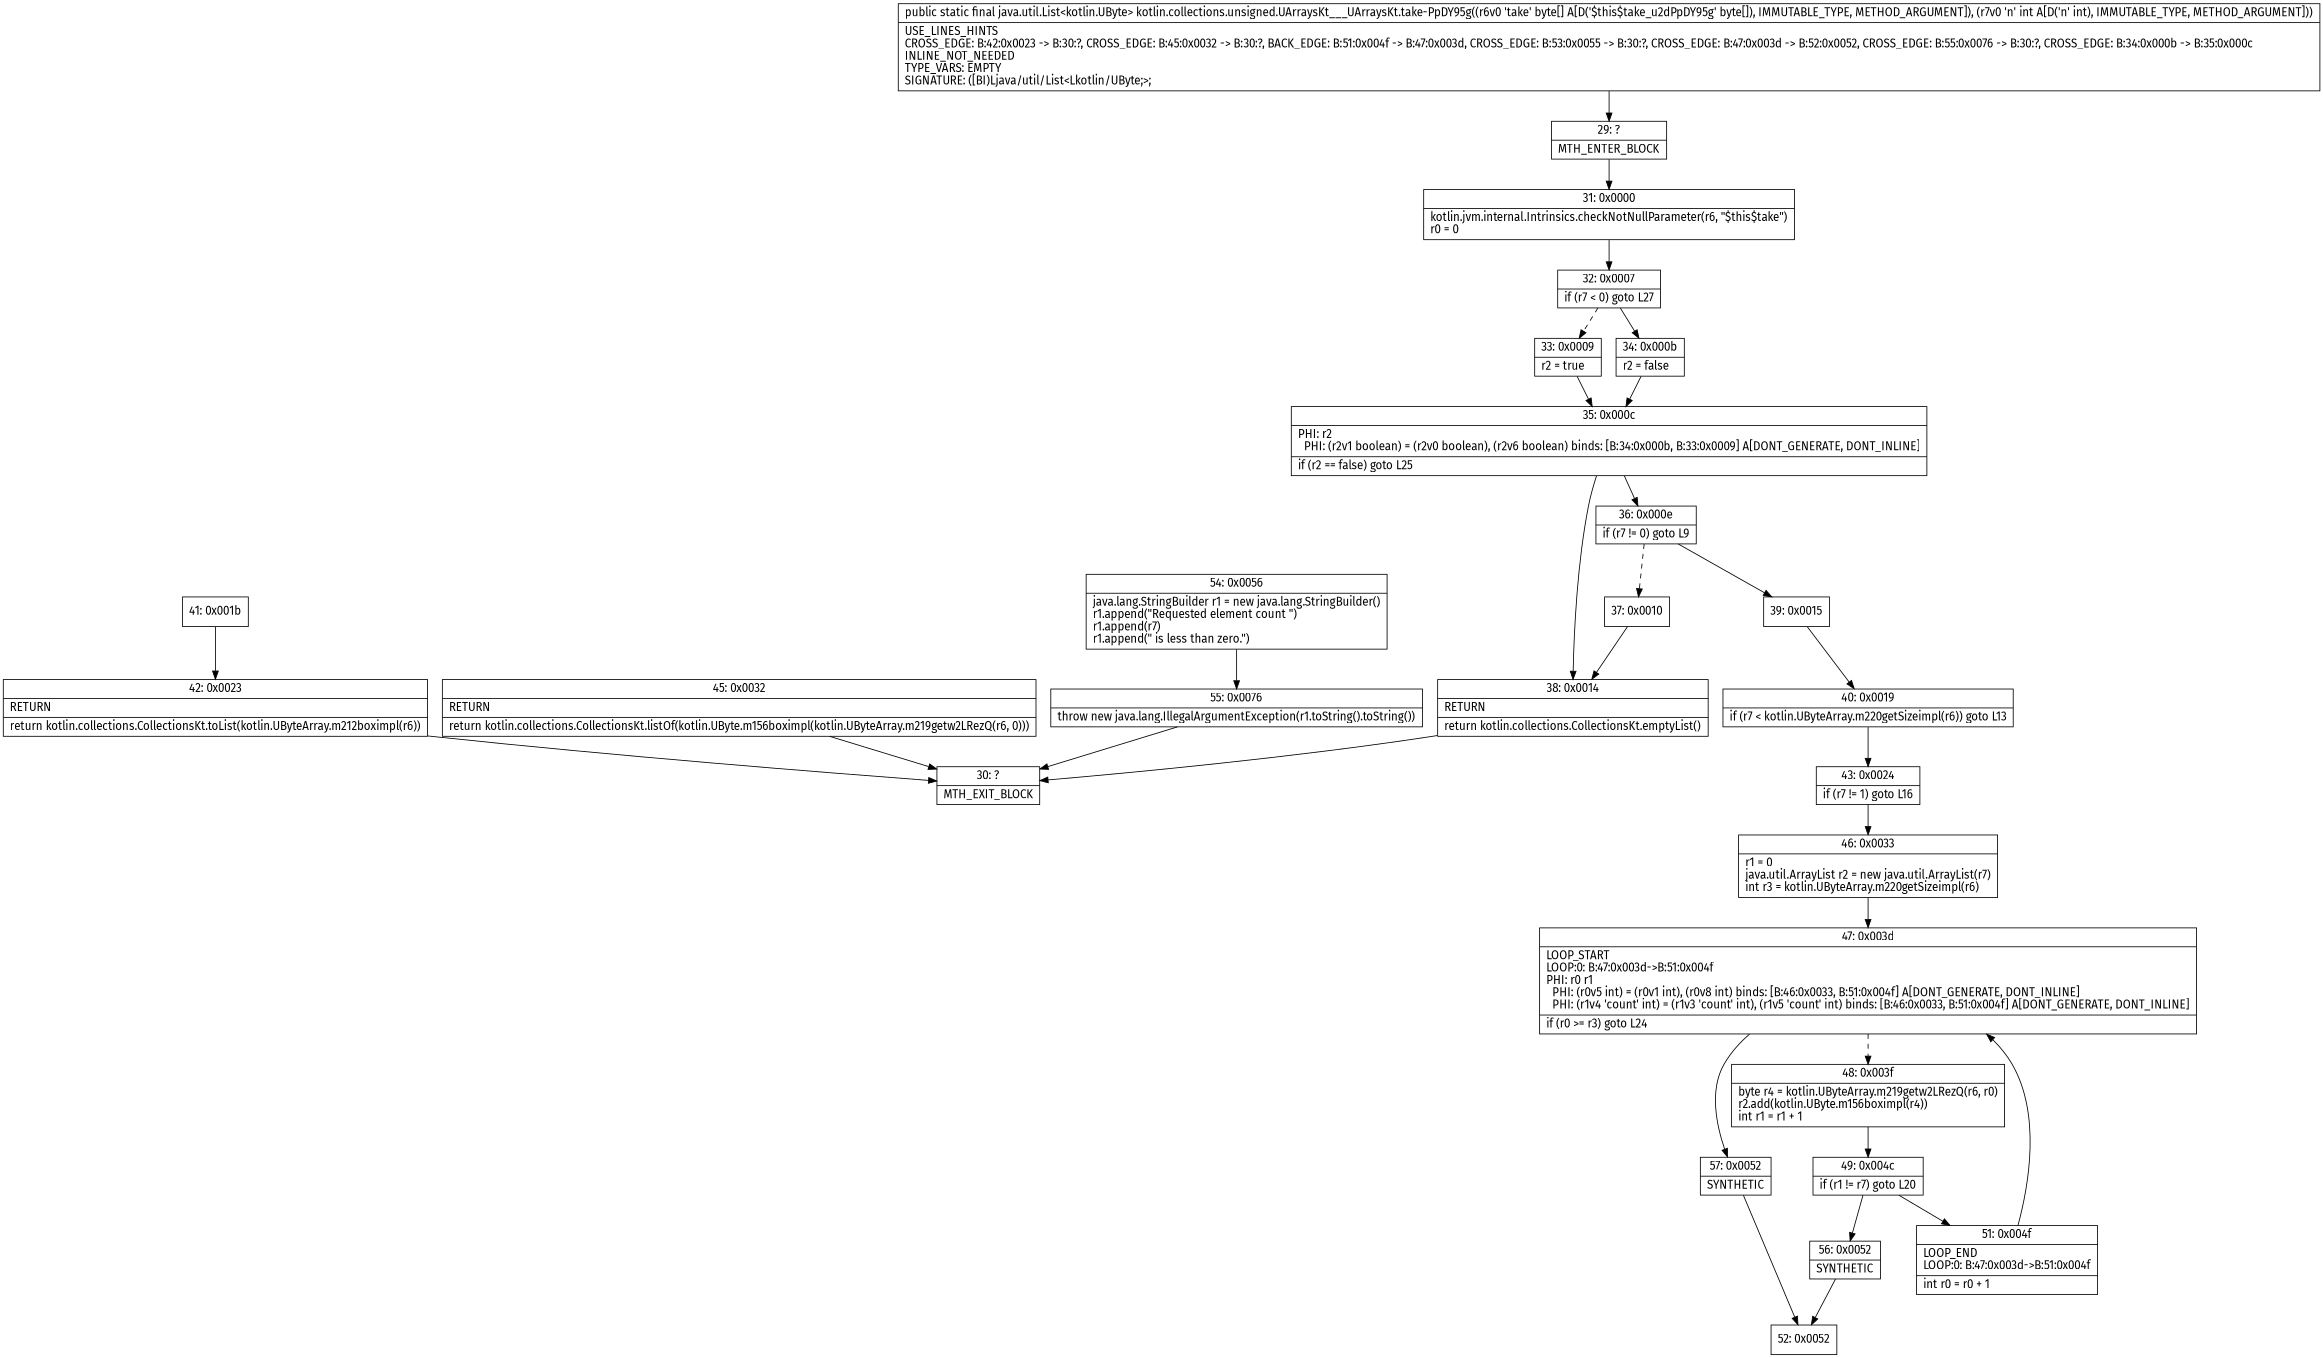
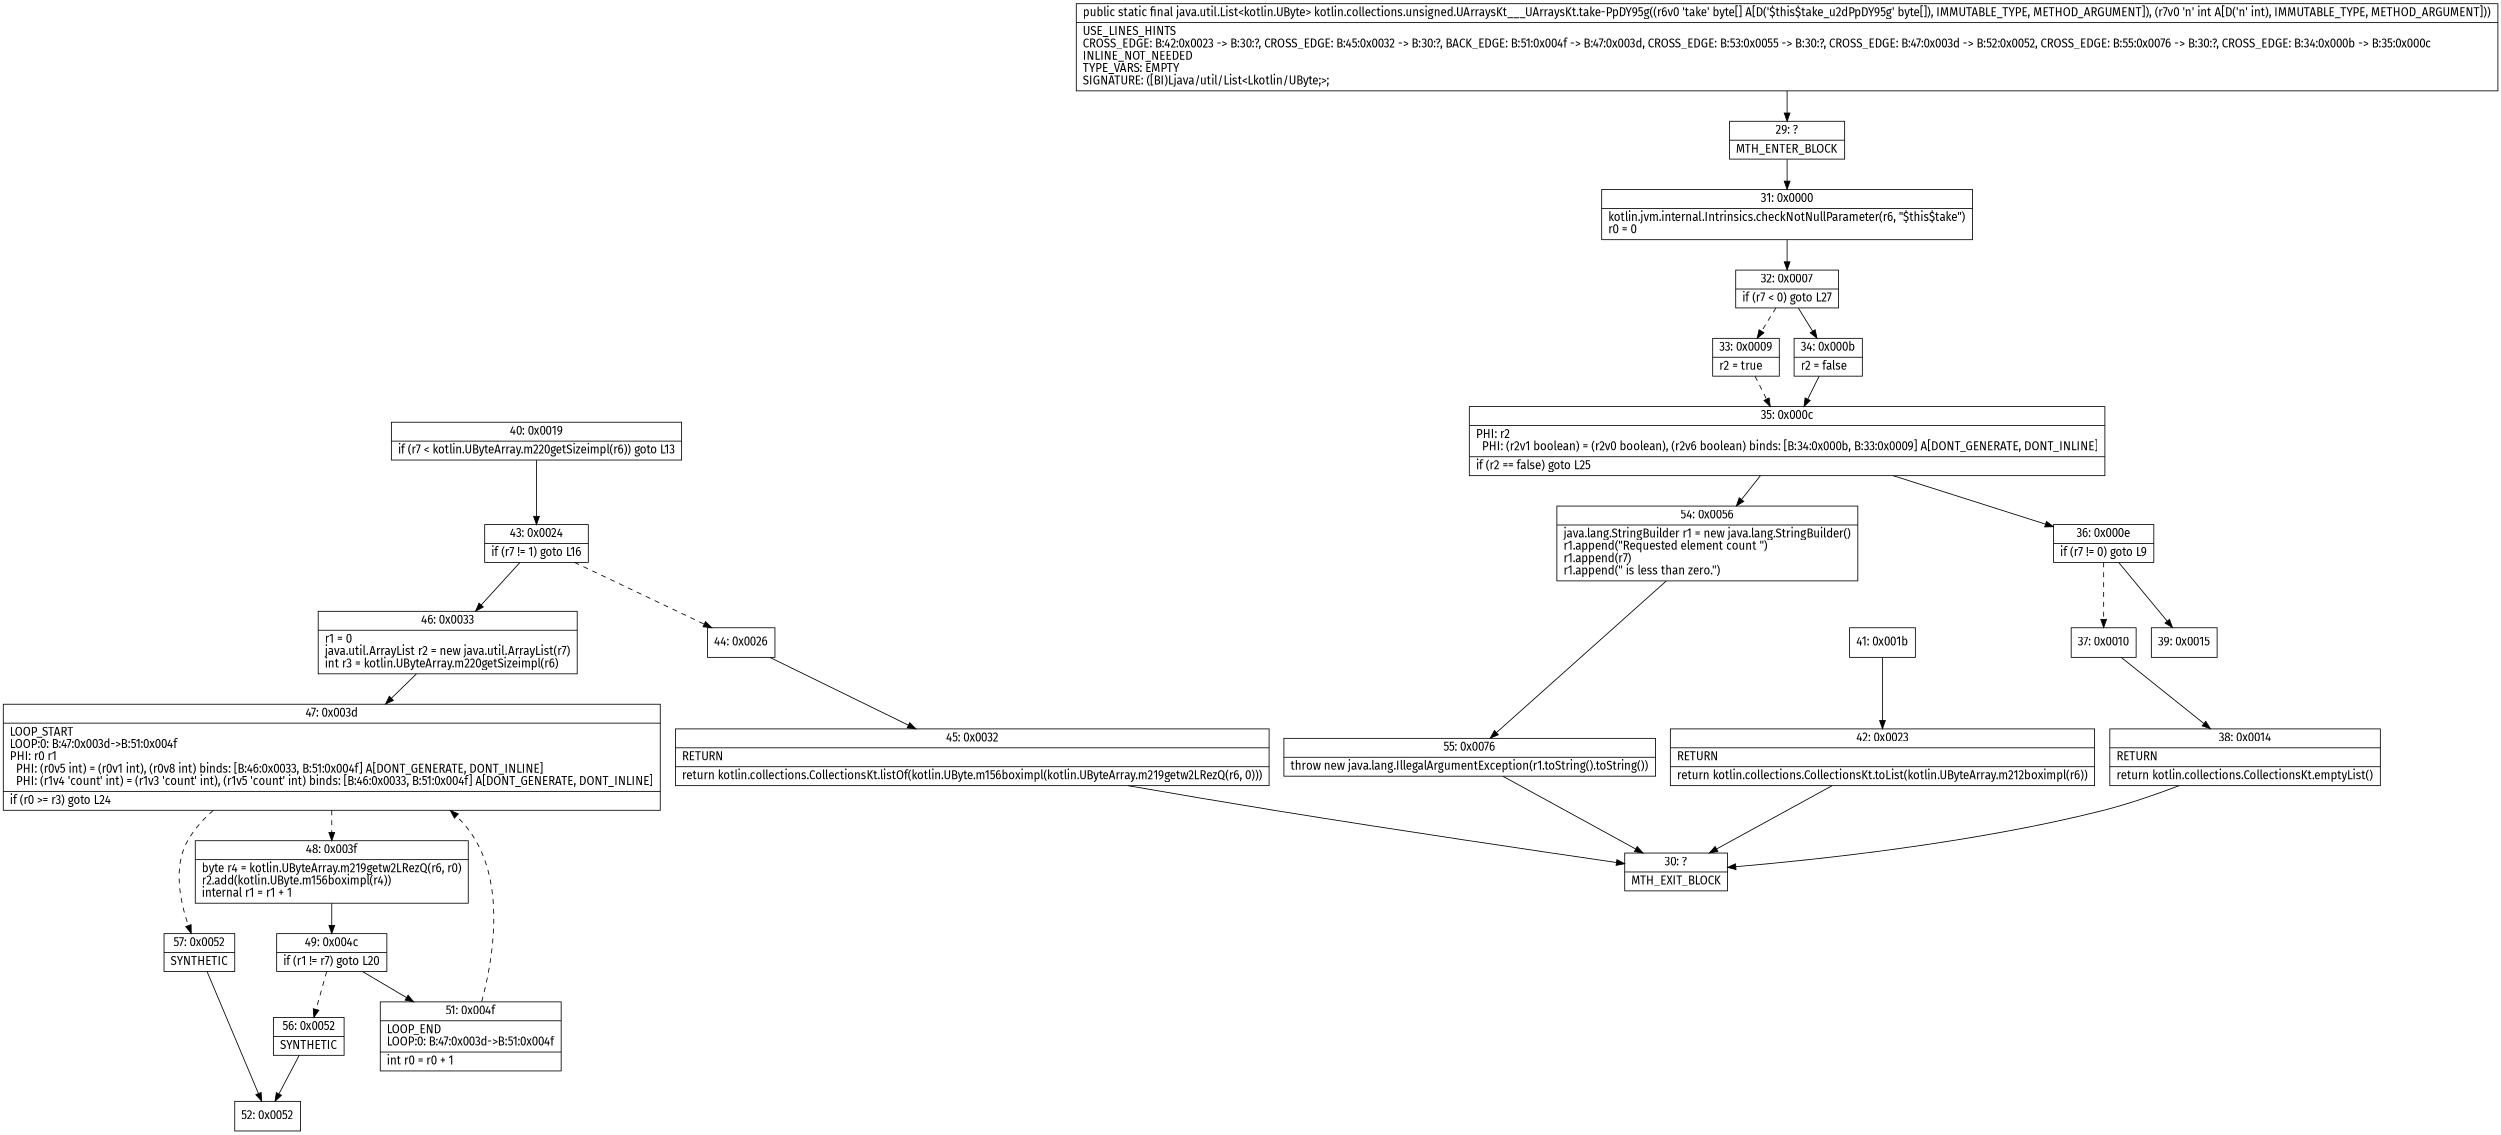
edge "33: 0x0009" -> "35: 0x000c": style solid -> dashed
edge "35: 0x000c" -> "38: 0x0014": now "35: 0x000c" -> "54: 0x0056"
node "44: 0x0026": added
edge "39: 0x0015" -> "40: 0x0019": removed
edge "47: 0x003d" -> "57: 0x0052": style solid -> dashed
node "48: 0x003f": text "int r1 = r1 + 1" -> "internal r1 = r1 + 1"
edge "51: 0x004f" -> "47: 0x003d": style solid -> dashed
edge "49: 0x004c" -> "56: 0x0052": style solid -> dashed
